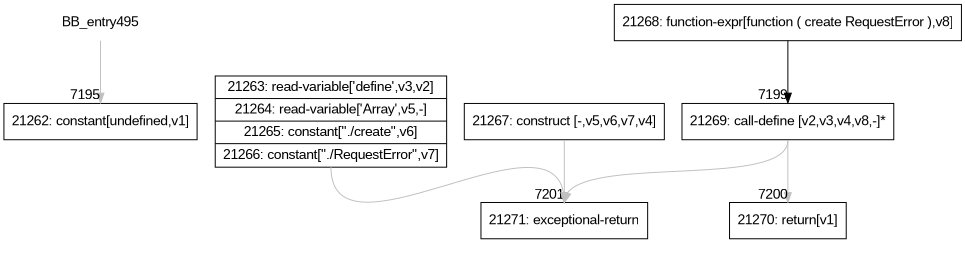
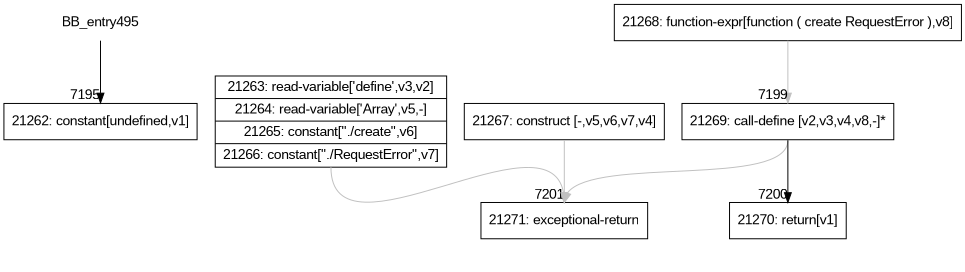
edge "BB_entry495" -> "21262: constant[undefined,v1]": color gray -> black
edge "21268: function-expr[function ( create RequestError ),v8]" -> "21269: call-define [v2,v3,v4,v8,-]*": color black -> gray
edge "21269: call-define [v2,v3,v4,v8,-]*" -> "21270: return[v1]": color gray -> black
